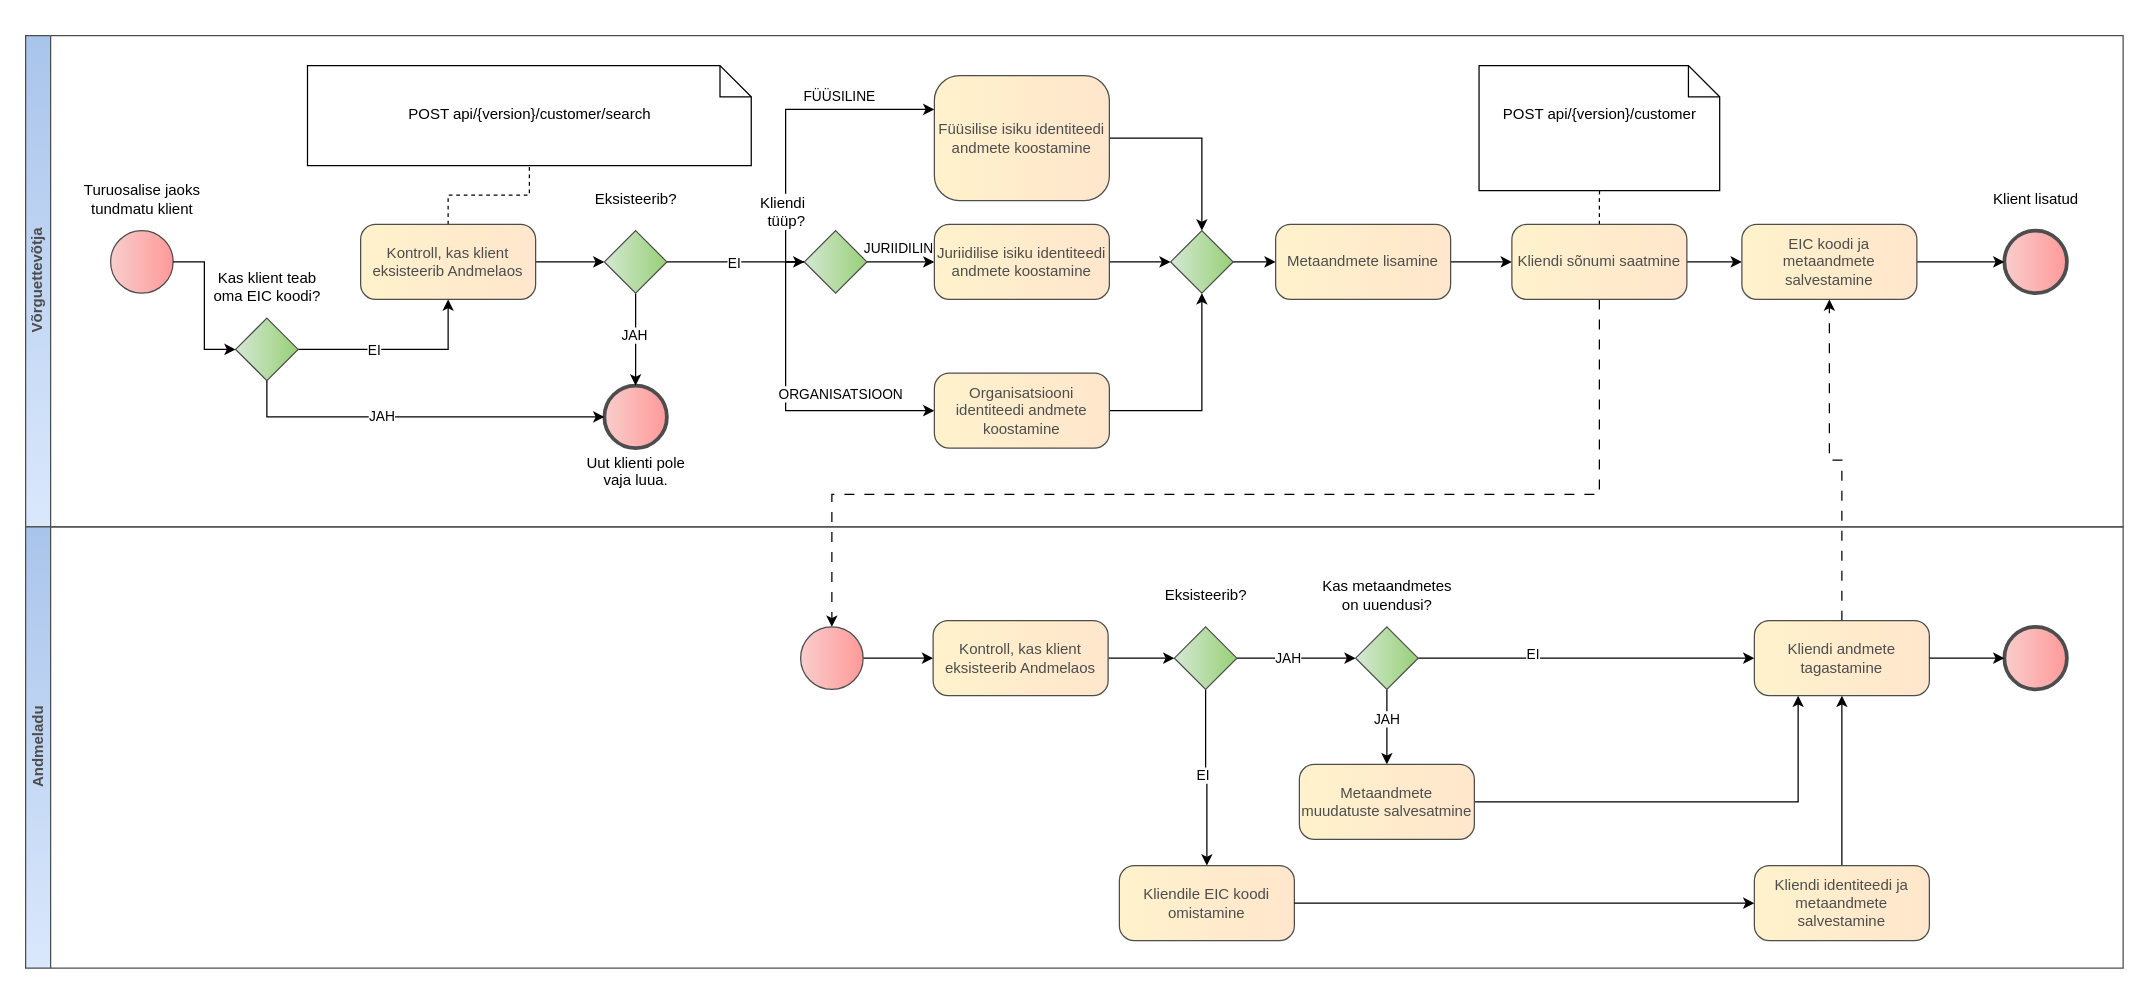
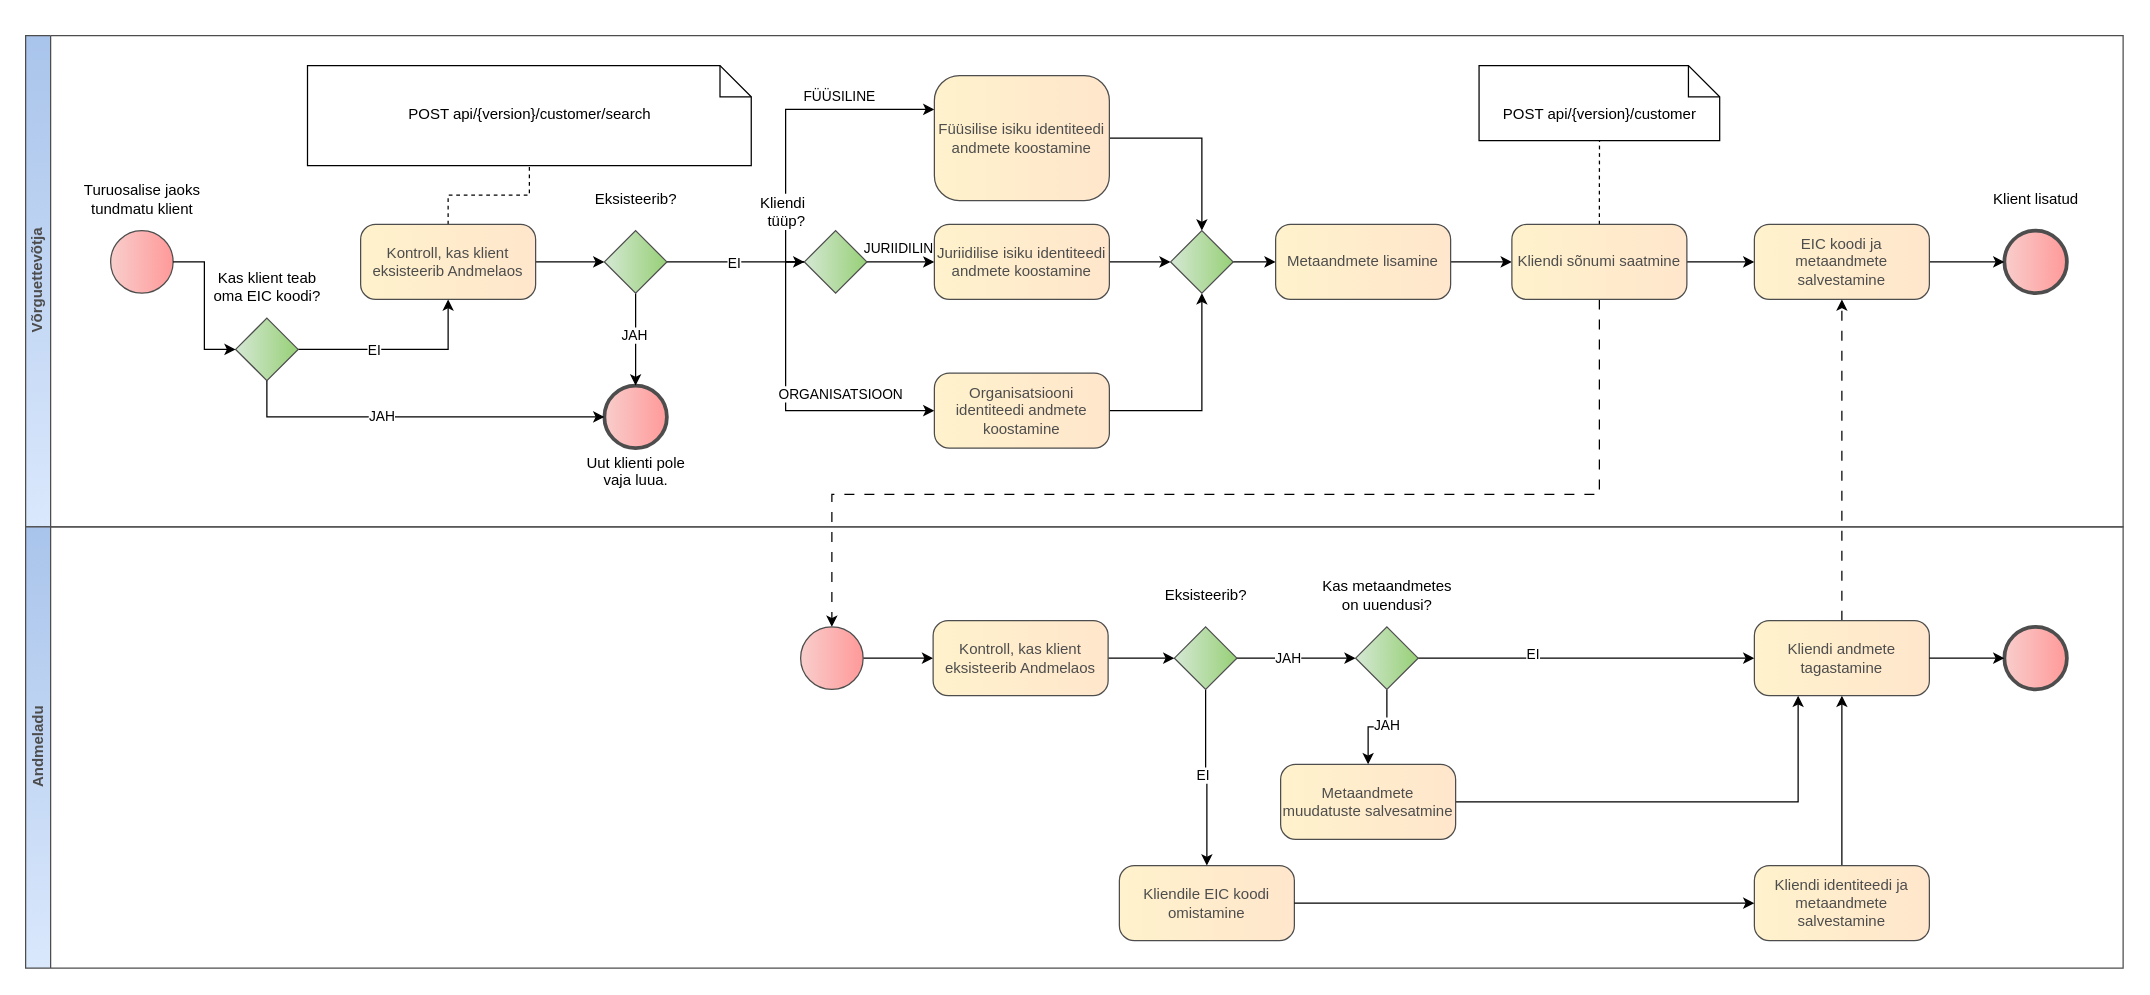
node "POST api/{version}/customer": size 241x125 -> 241x75
node "EIC koodi ja metaandmete salvestamine": moved (1829, 262) -> (1842, 262)
node "Metaandmete muudatuste salvesatmine": moved (1387, 802) -> (1368, 802)
